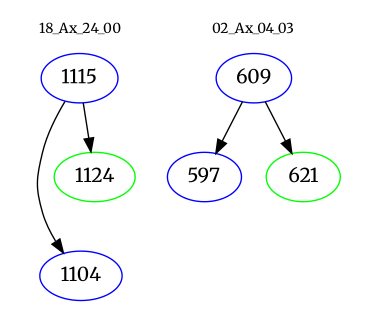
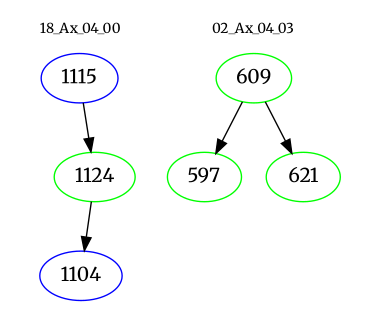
cluster "18_Ax_24_00": label "18_Ax_24_00" -> "18_Ax_04_00"
node "609": color blue -> green
edge "1115" -> "1104": now "1124" -> "1104"
node "597": color blue -> green
